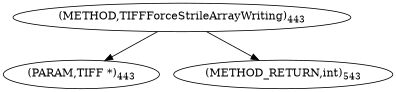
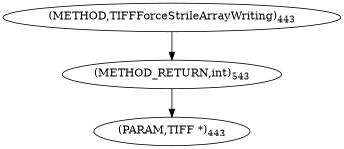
edge "(METHOD,TIFFForceStrileArrayWriting)" -> "(PARAM,TIFF *)": now "(METHOD_RETURN,int)" -> "(PARAM,TIFF *)"
